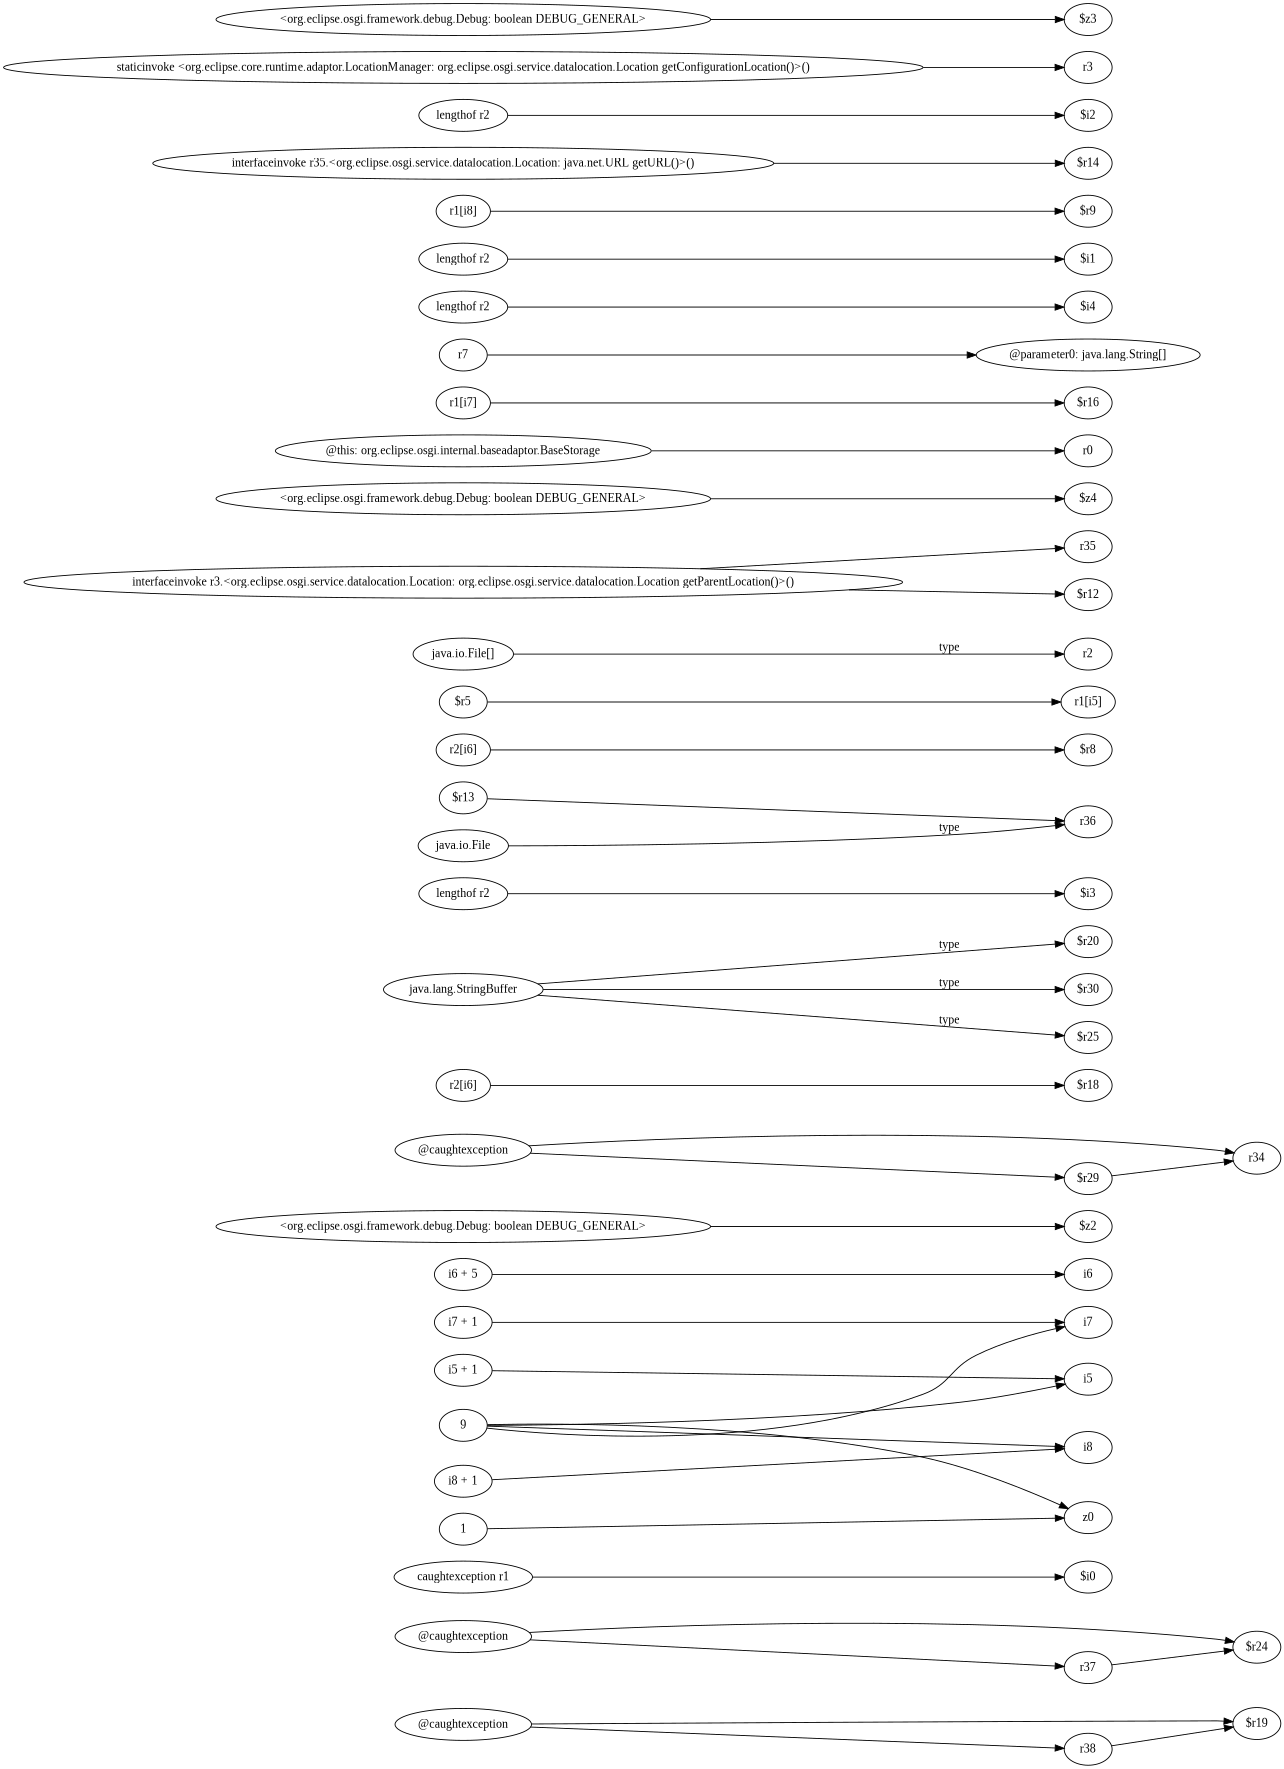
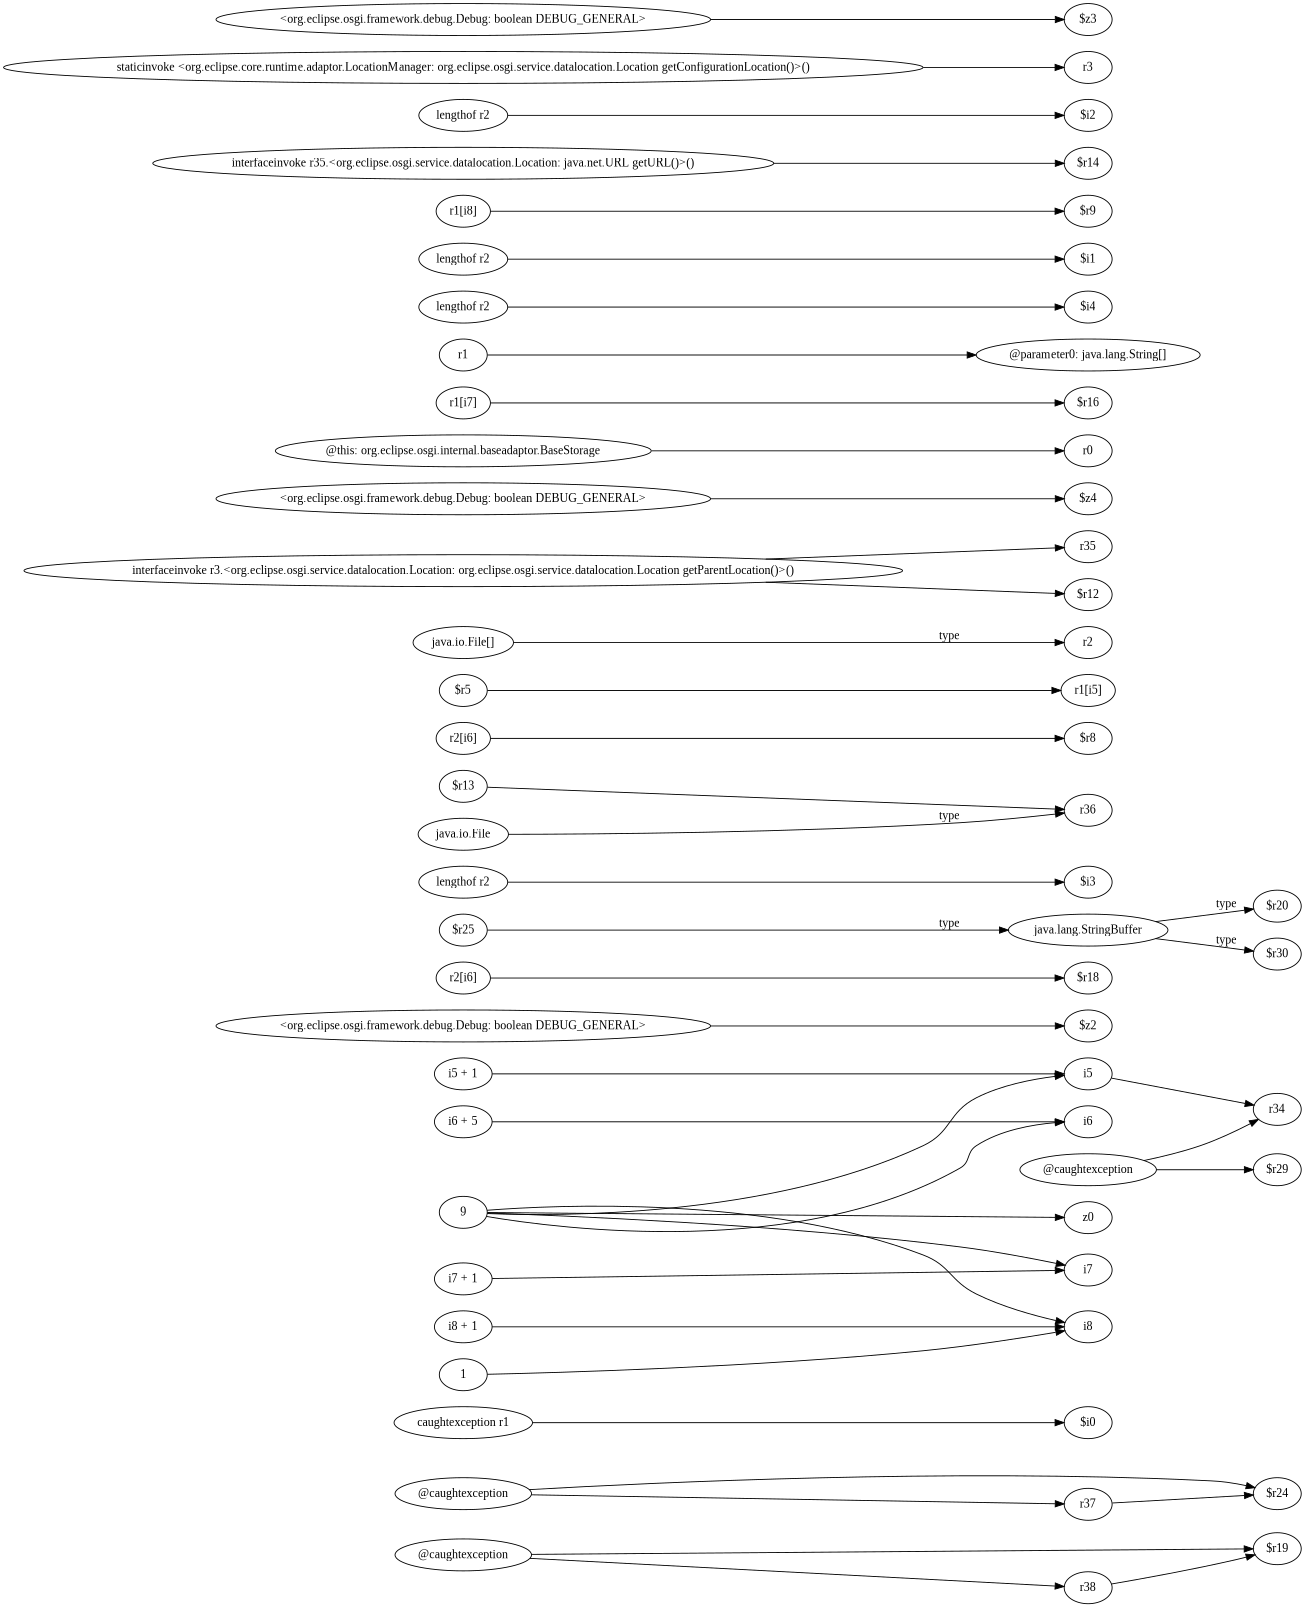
node "r7": label "r7" -> "r1"
edge "java.lang.StringBuffer" -> "$r25": reversed
edge "$r29" -> "r34": now "i5" -> "r34"
edge "9" -> "i6": added
edge "1" -> "z0": now "1" -> "i8"
